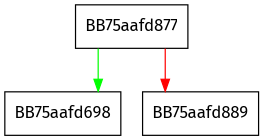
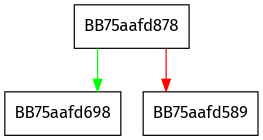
node "BB75aafd877": label "BB75aafd877" -> "BB75aafd878"
node "BB75aafd889": label "BB75aafd889" -> "BB75aafd589"
